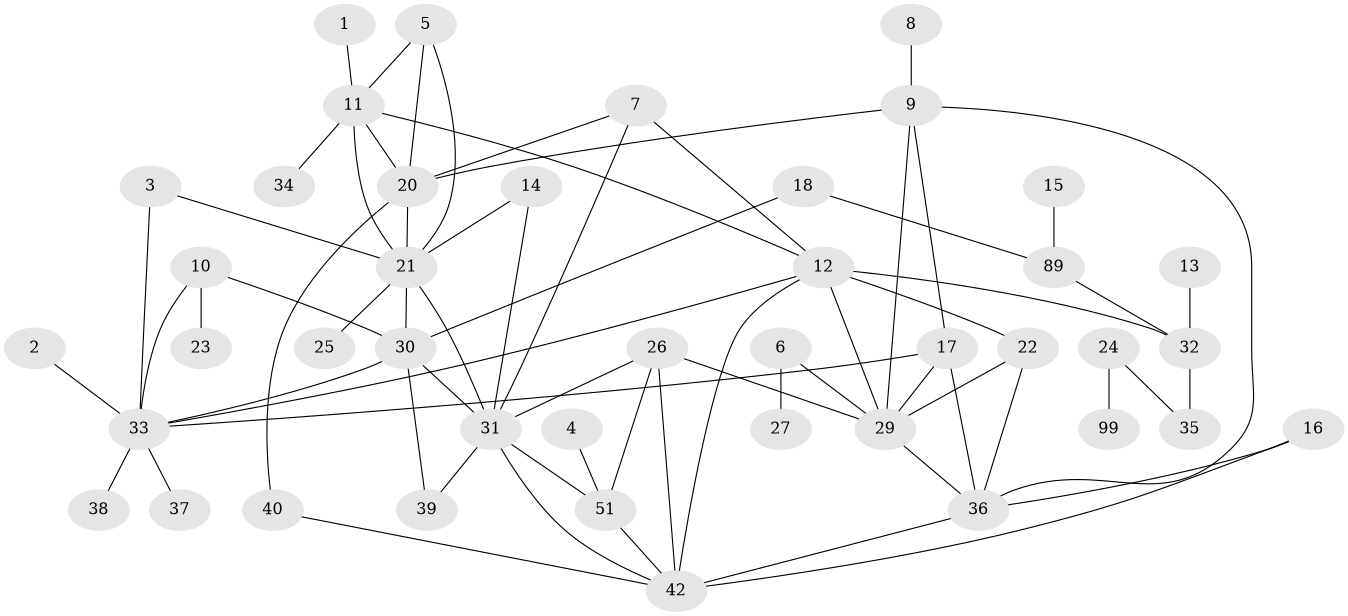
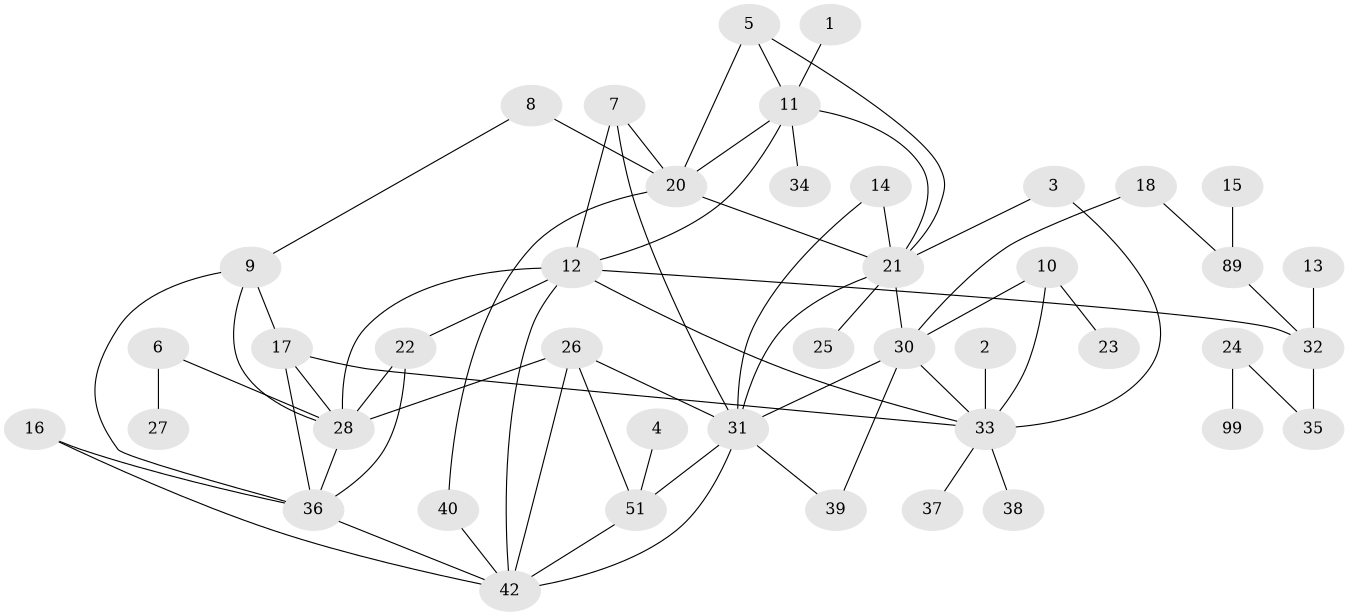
edge "9" -- "20": now "8" -- "20"
node "29": label "29" -> "28"
